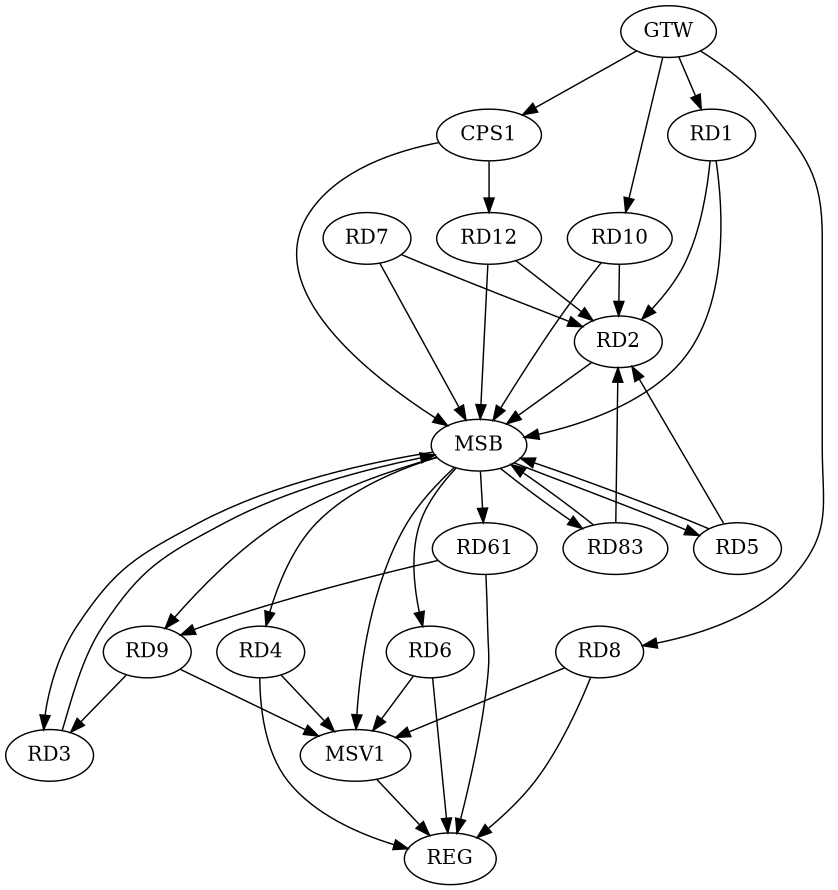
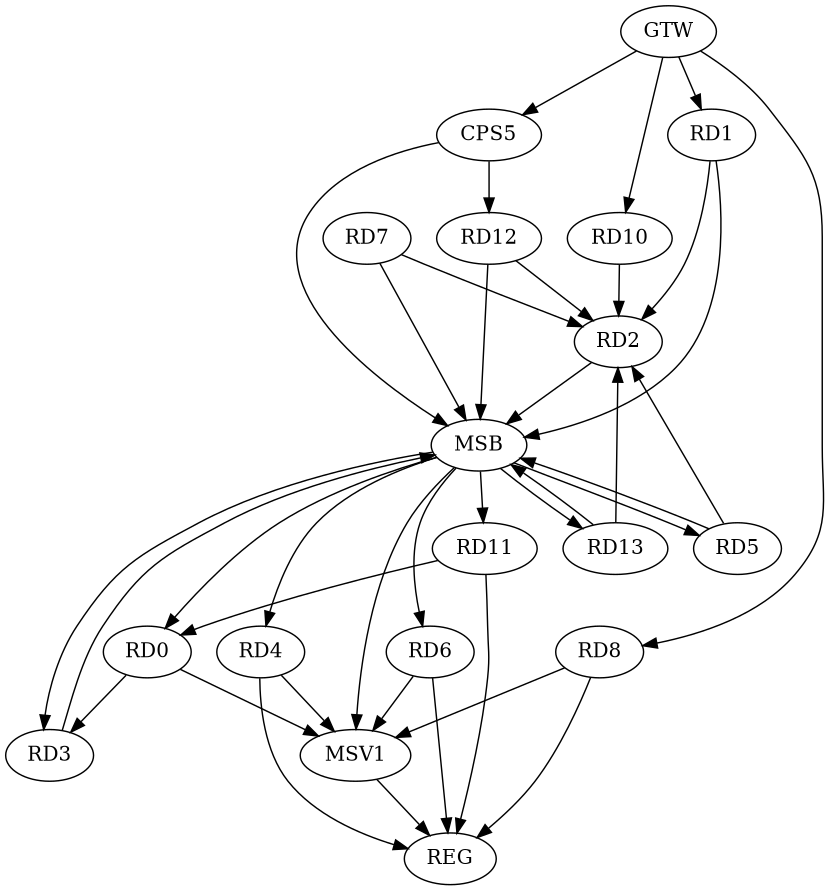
node "CPS1": label "CPS1" -> "CPS5"
edge "RD10" -> "MSB": removed
node "RD61": label "RD61" -> "RD11"
node "RD83": label "RD83" -> "RD13"
node "RD9": label "RD9" -> "RD0"
